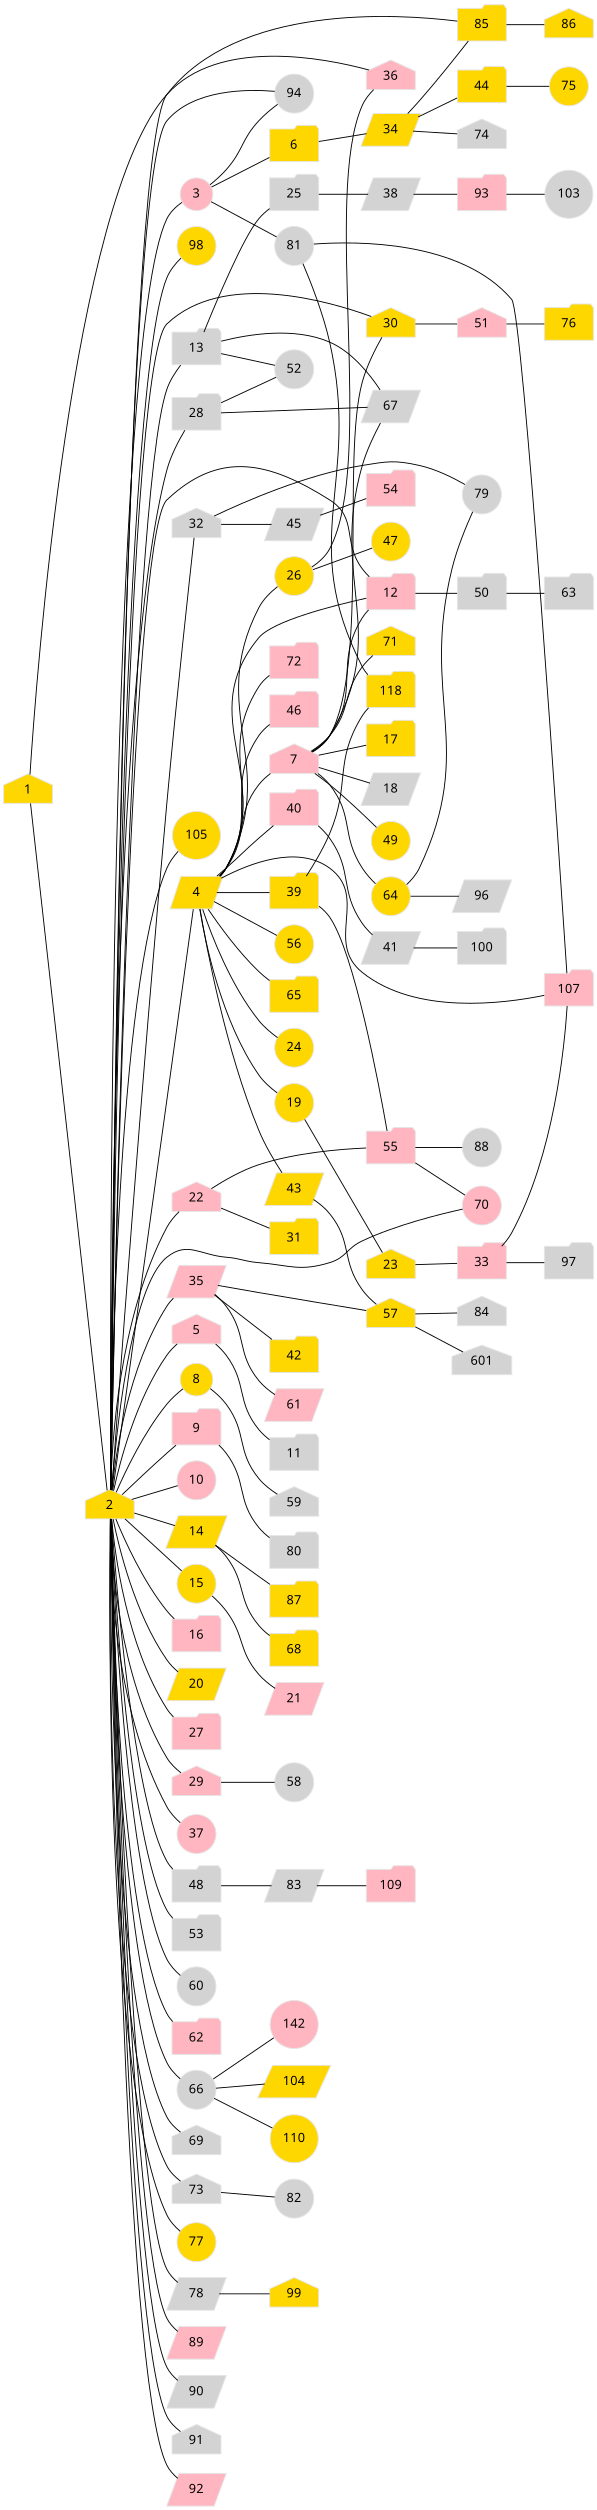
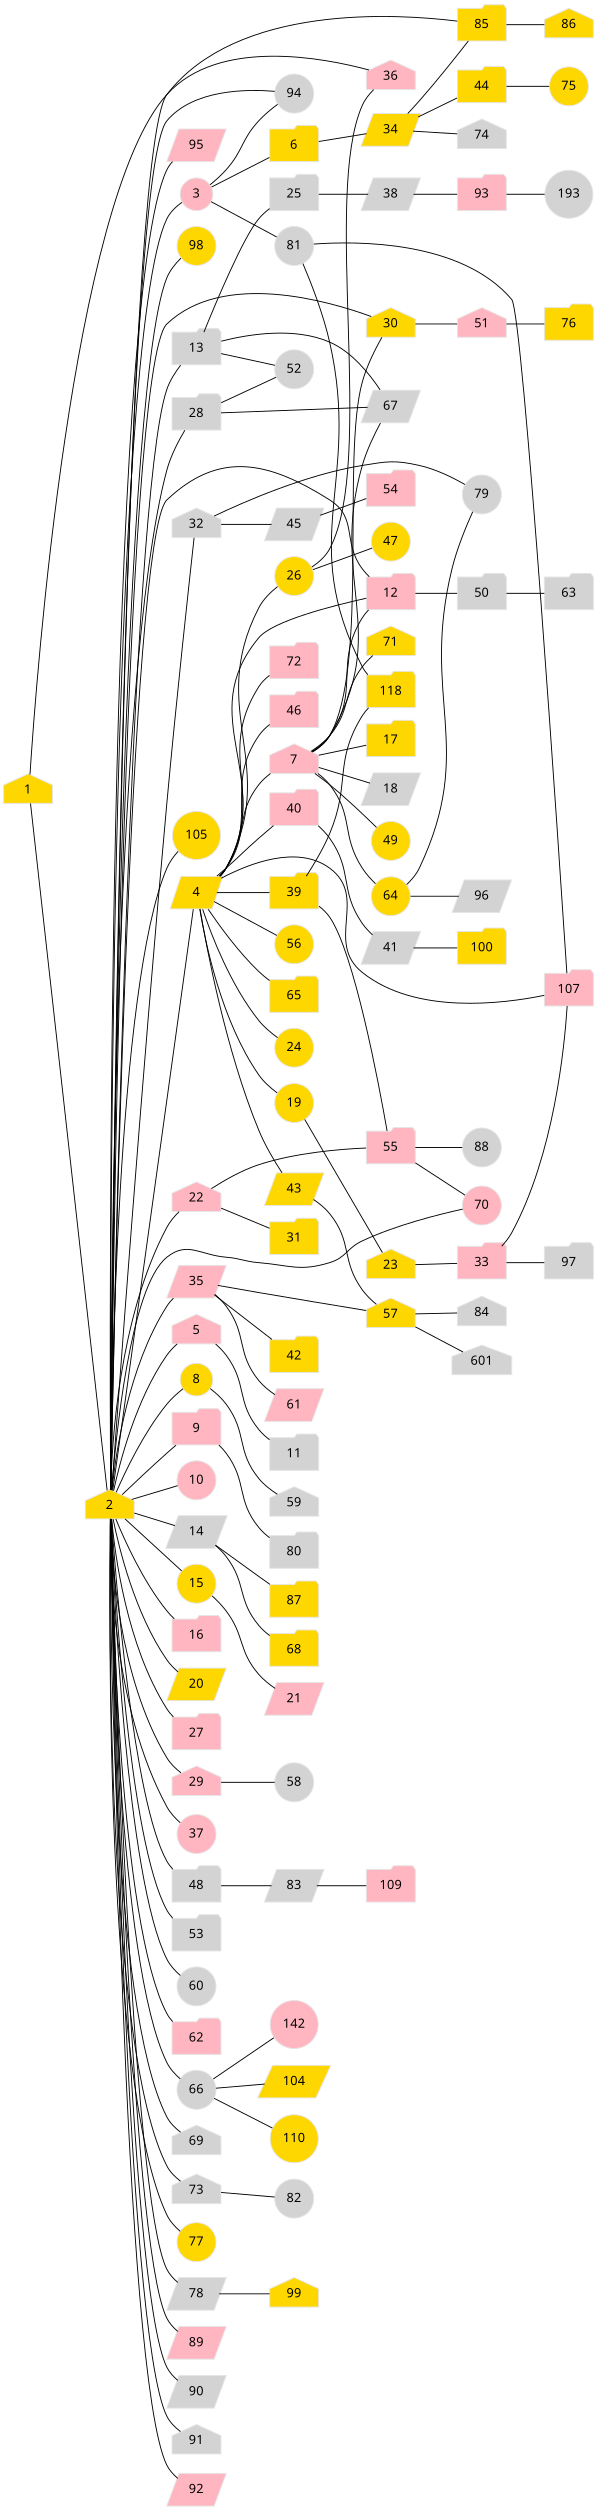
node "95": added
node "103": label "103" -> "193"
node "100": fillcolor lightgrey -> gold
node "14": fillcolor gold -> lightgrey
